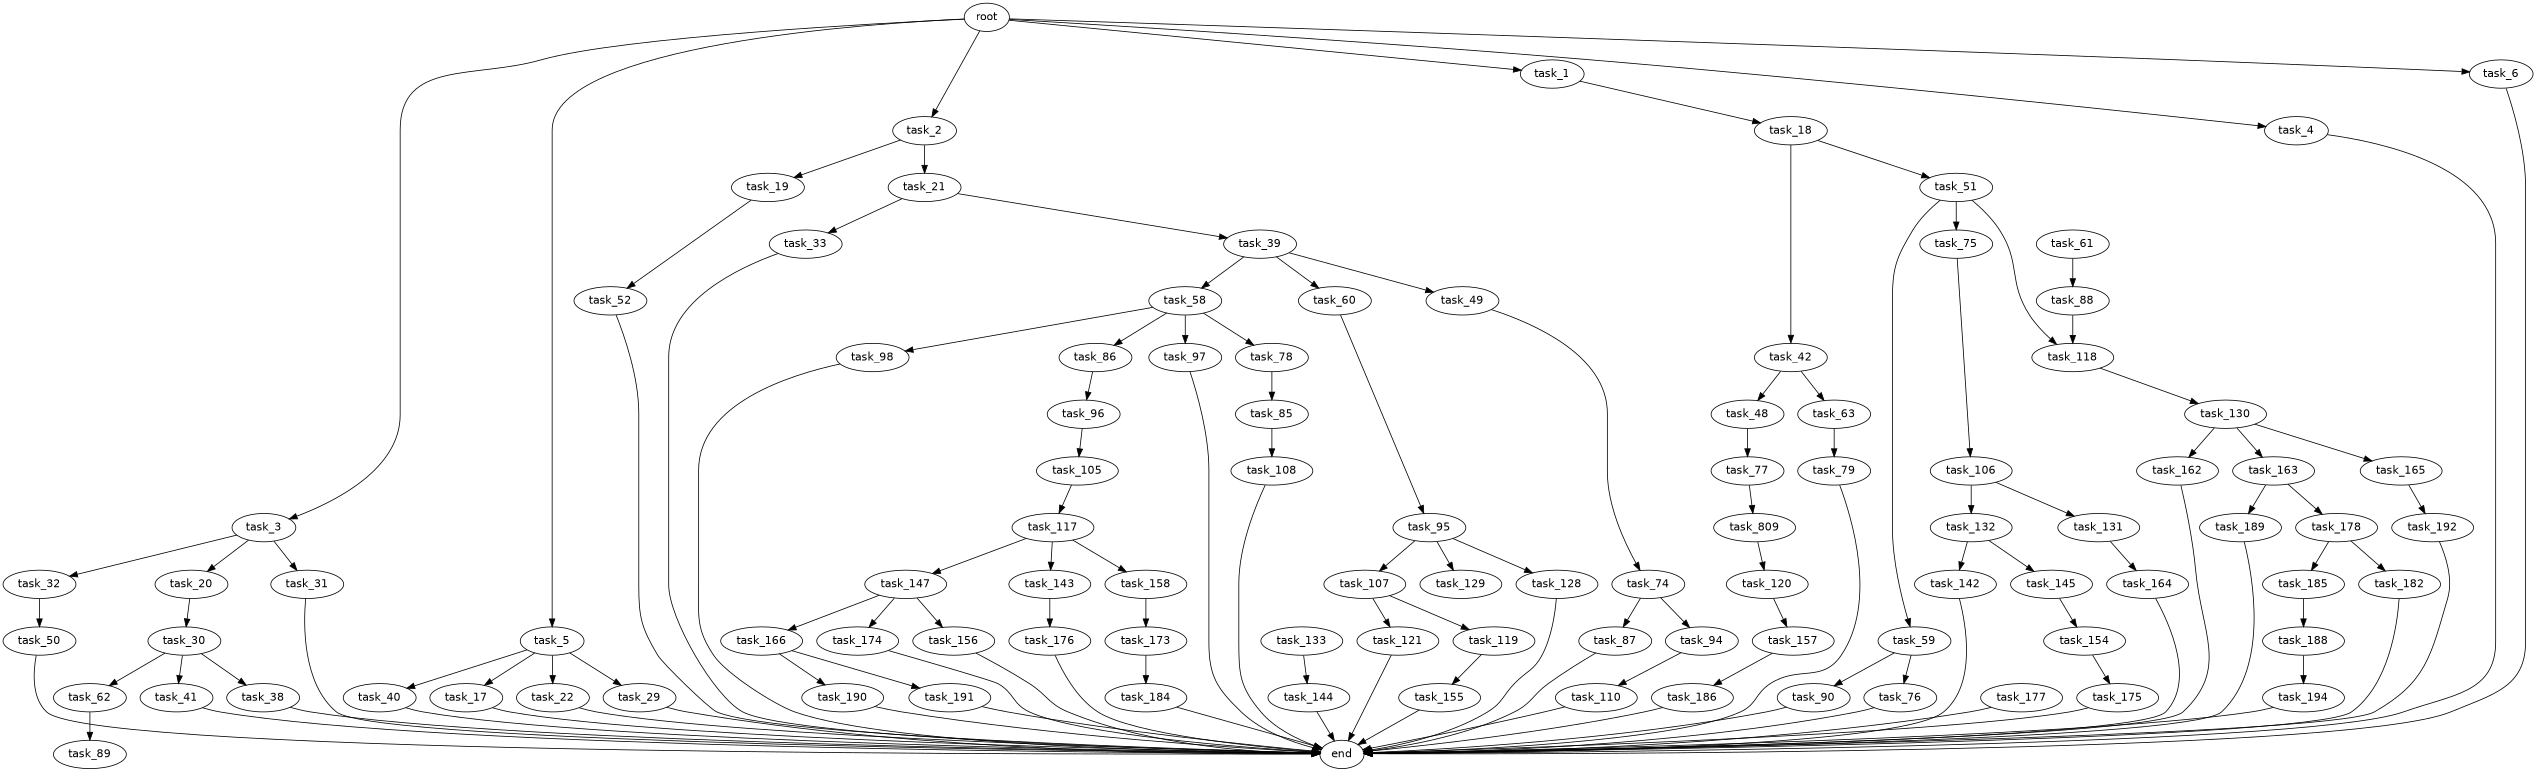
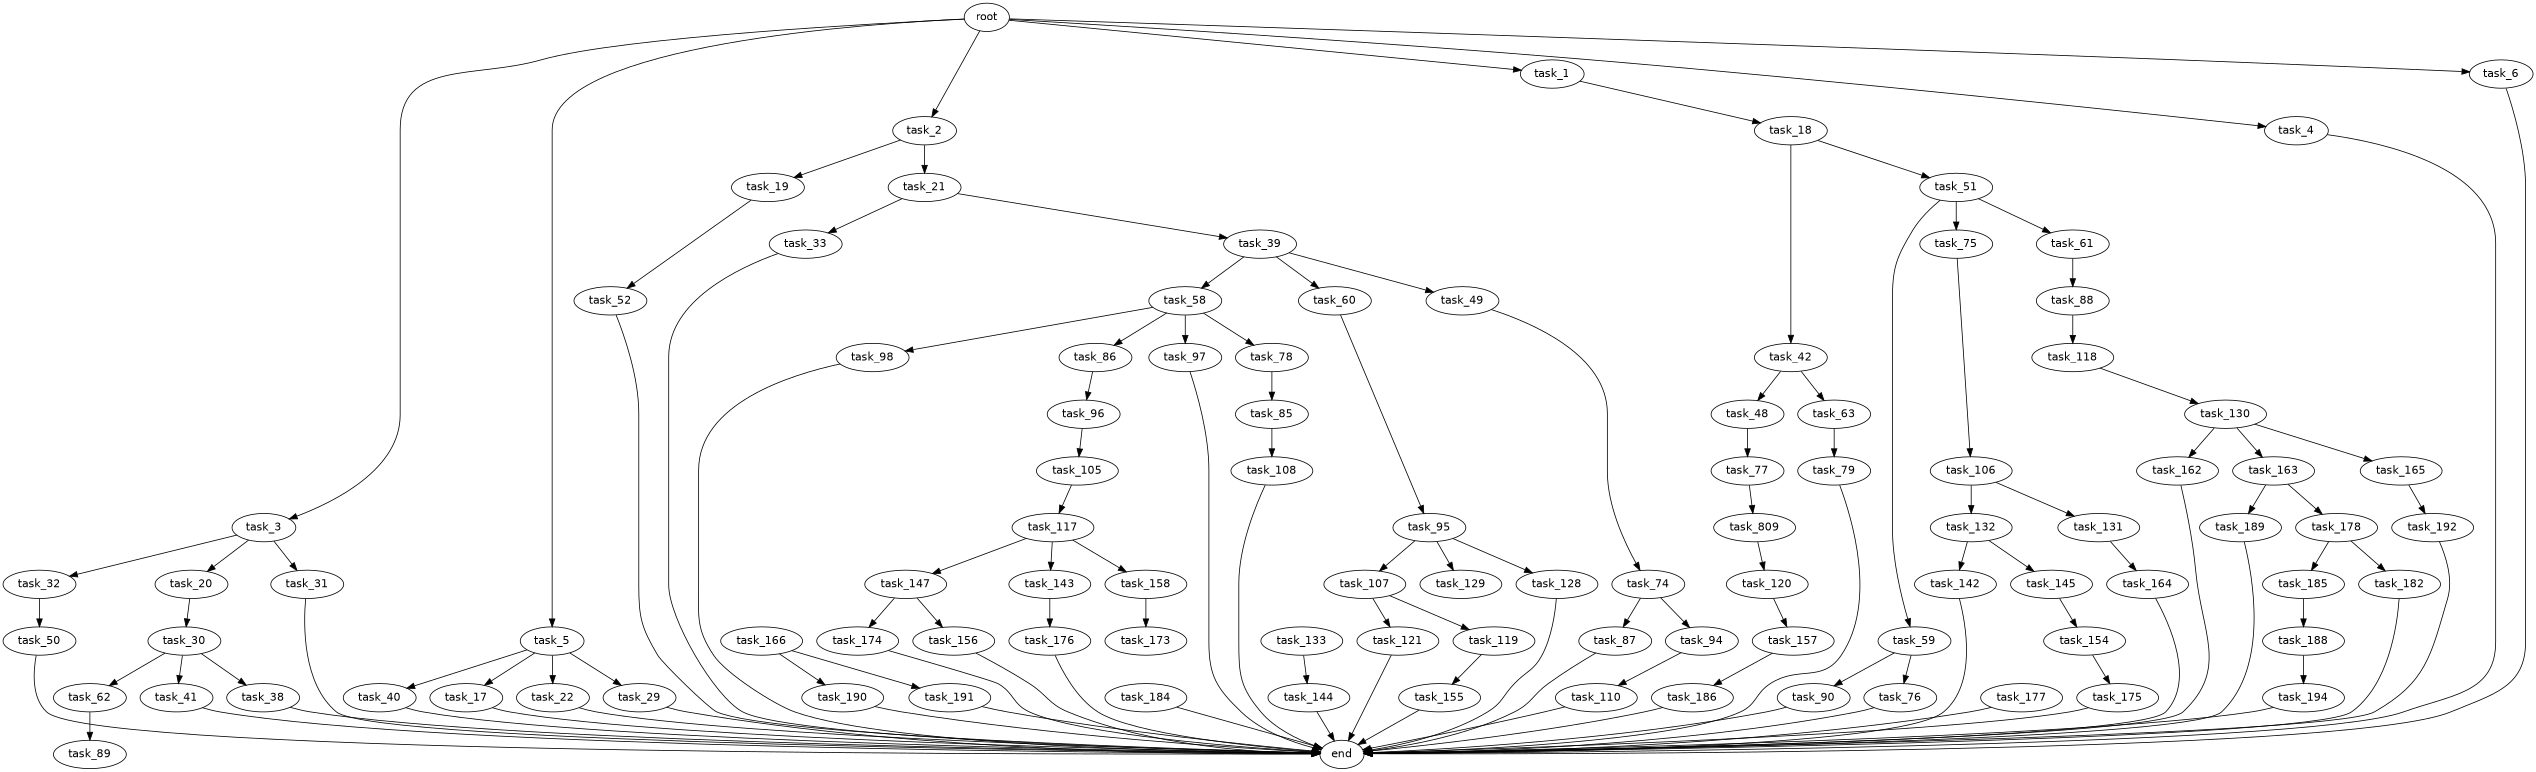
edge "task_51" -> "task_118": now "task_51" -> "task_61"
edge "task_147" -> "task_166": removed
edge "task_173" -> "task_184": removed
